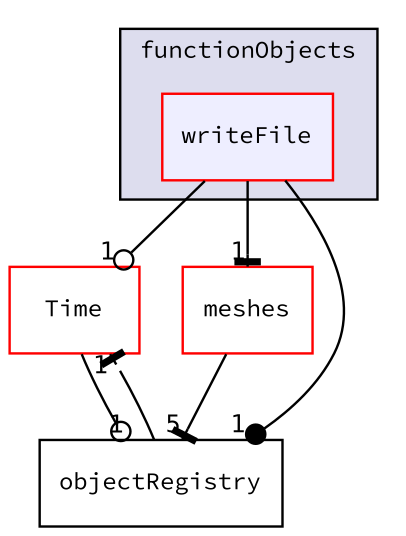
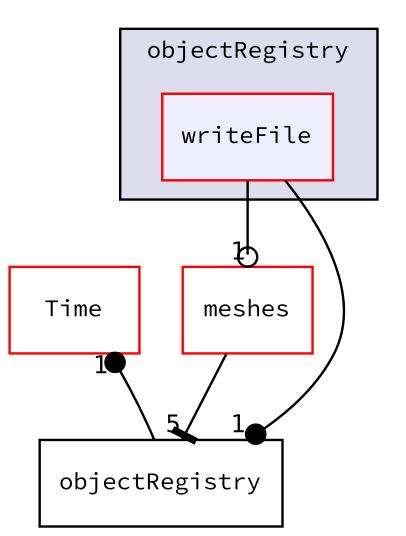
cluster "functionObjects": label "functionObjects" -> "objectRegistry"
edge "writeFile" -> "Time": removed
edge "writeFile" -> "meshes": arrowhead tee -> odot
edge "Time" -> "objectRegistry": removed
edge "objectRegistry" -> "Time": arrowhead tee -> dot
